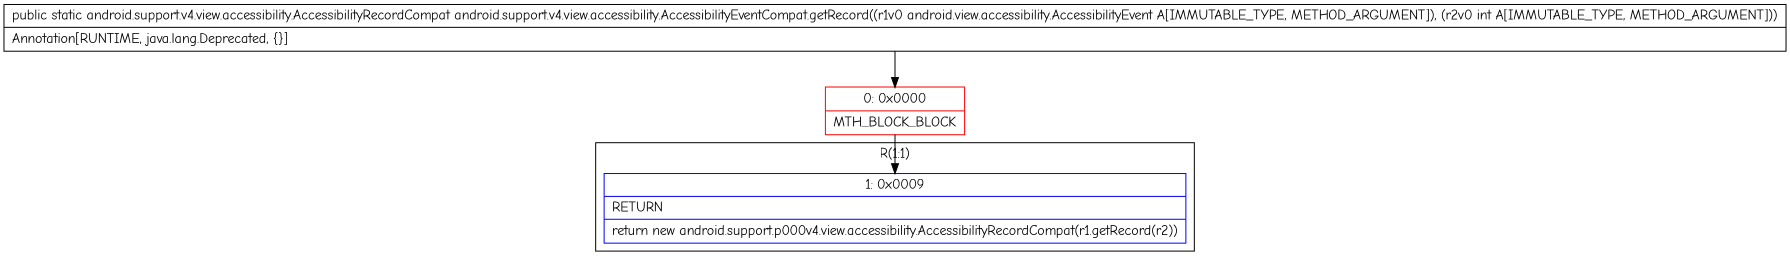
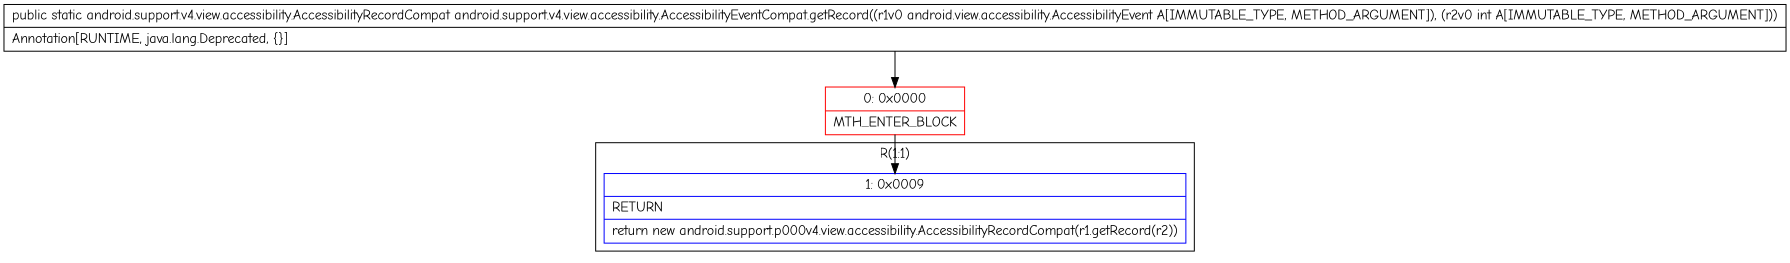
node "0: 0x0000": text "MTH_BLOCK_BLOCK" -> "MTH_ENTER_BLOCK"
